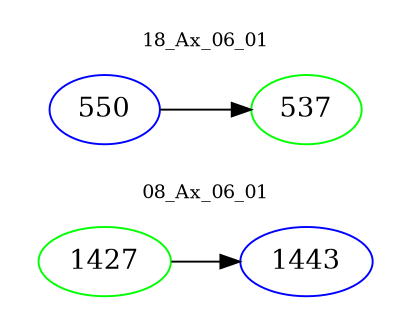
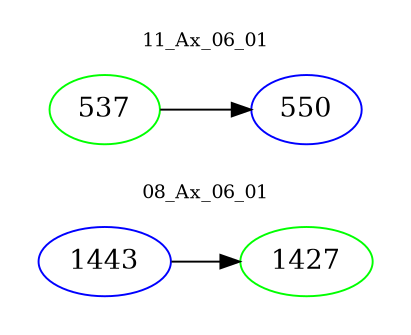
cluster "18_Ax_06_01": label "18_Ax_06_01" -> "11_Ax_06_01"
edge "550" -> "537": reversed
edge "1427" -> "1443": reversed
